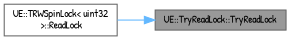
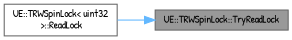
node "UE::TryReadLock::TryReadLock": label "UE::TryReadLock::TryReadLock" -> "UE::TRWSpinLock::TryReadLock"
